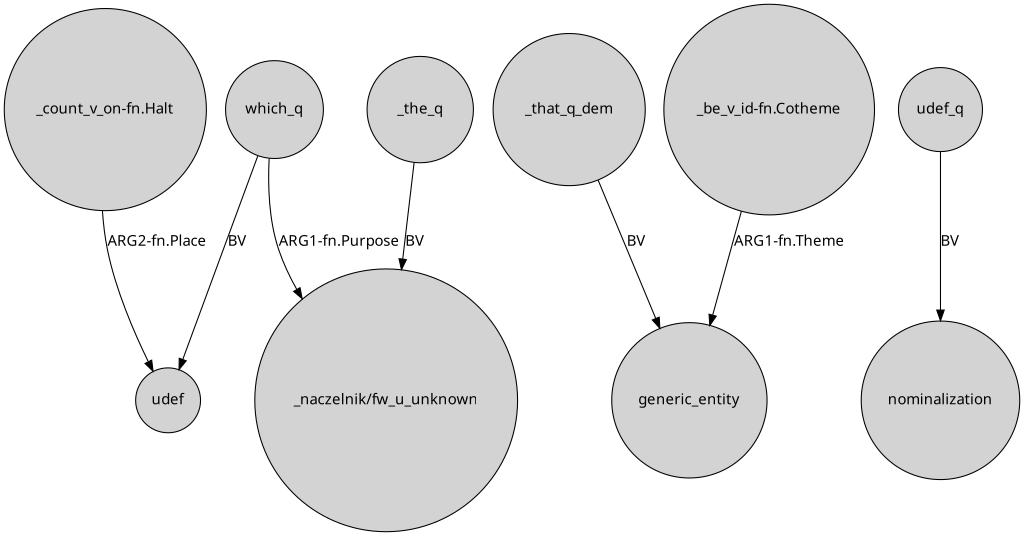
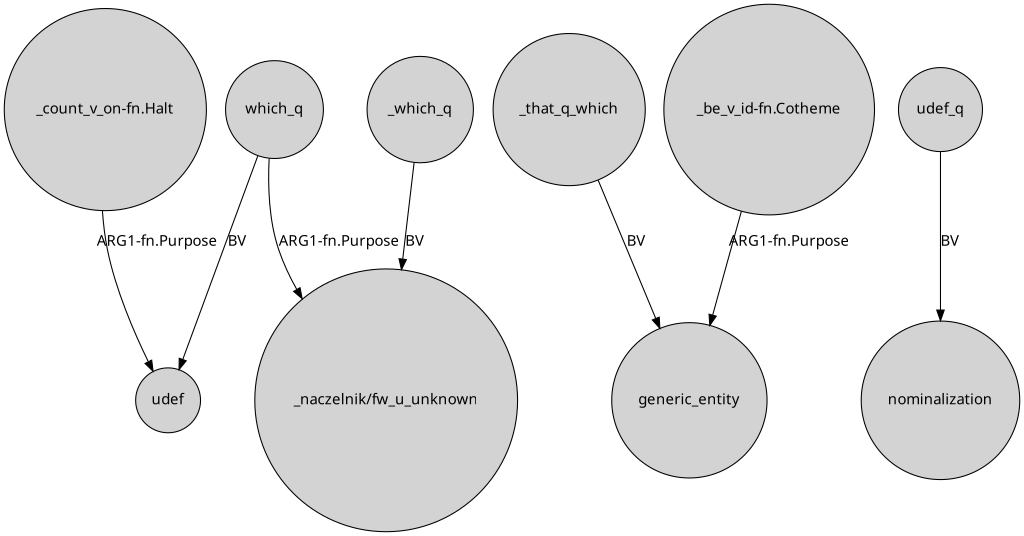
node "_the_q": label "_the_q" -> "_which_q"
node "_that_q_dem": label "_that_q_dem" -> "_that_q_which"
edge "_count_v_on-fn.Halt" -> "udef": label "ARG2-fn.Place" -> "ARG1-fn.Purpose"
edge "_be_v_id-fn.Cotheme" -> "generic_entity": label "ARG1-fn.Theme" -> "ARG1-fn.Purpose"
